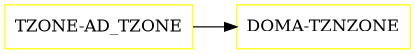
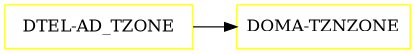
node "TZONE-AD_TZONE": label "TZONE-AD_TZONE" -> "DTEL-AD_TZONE"
